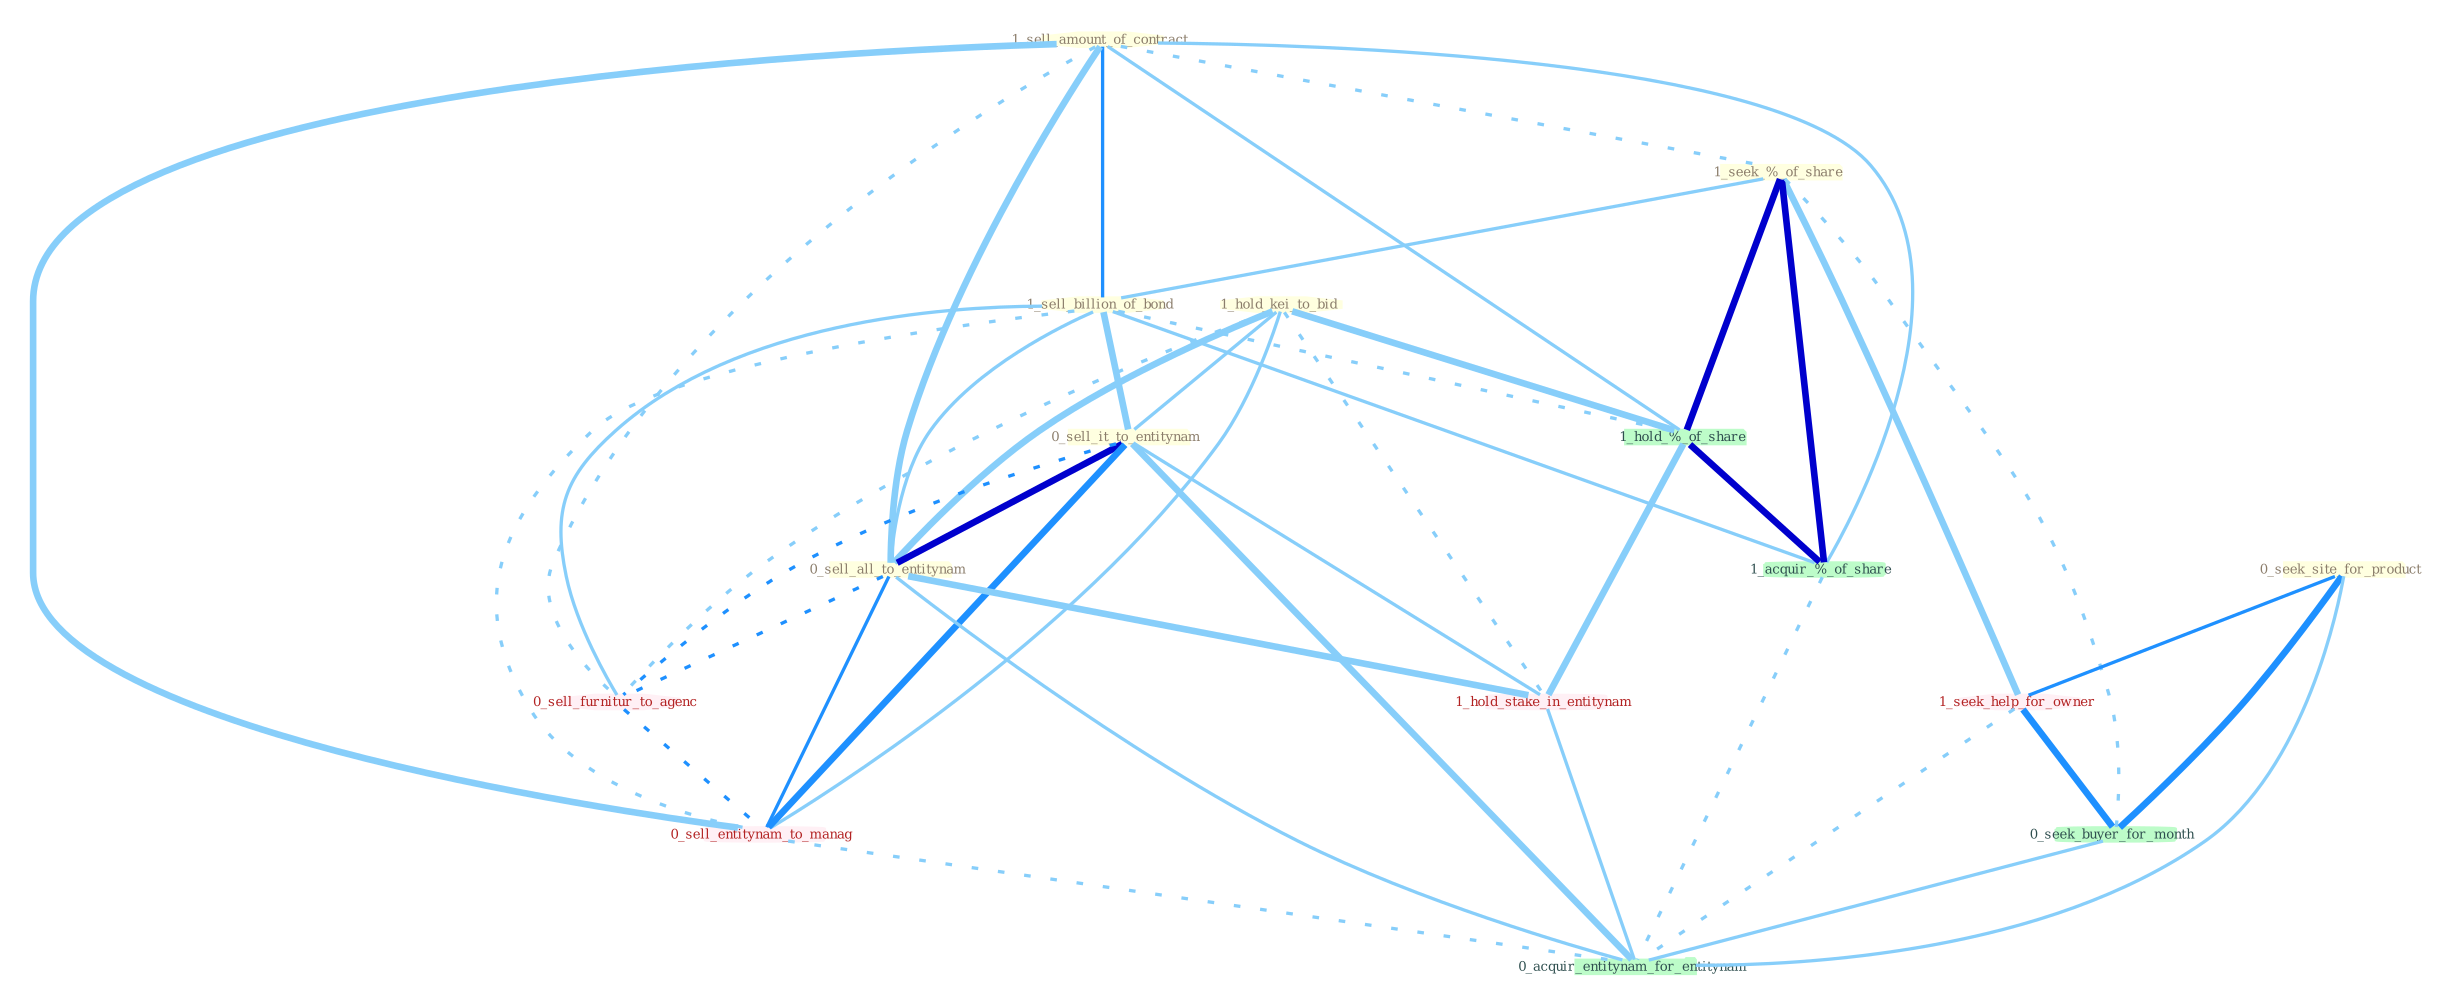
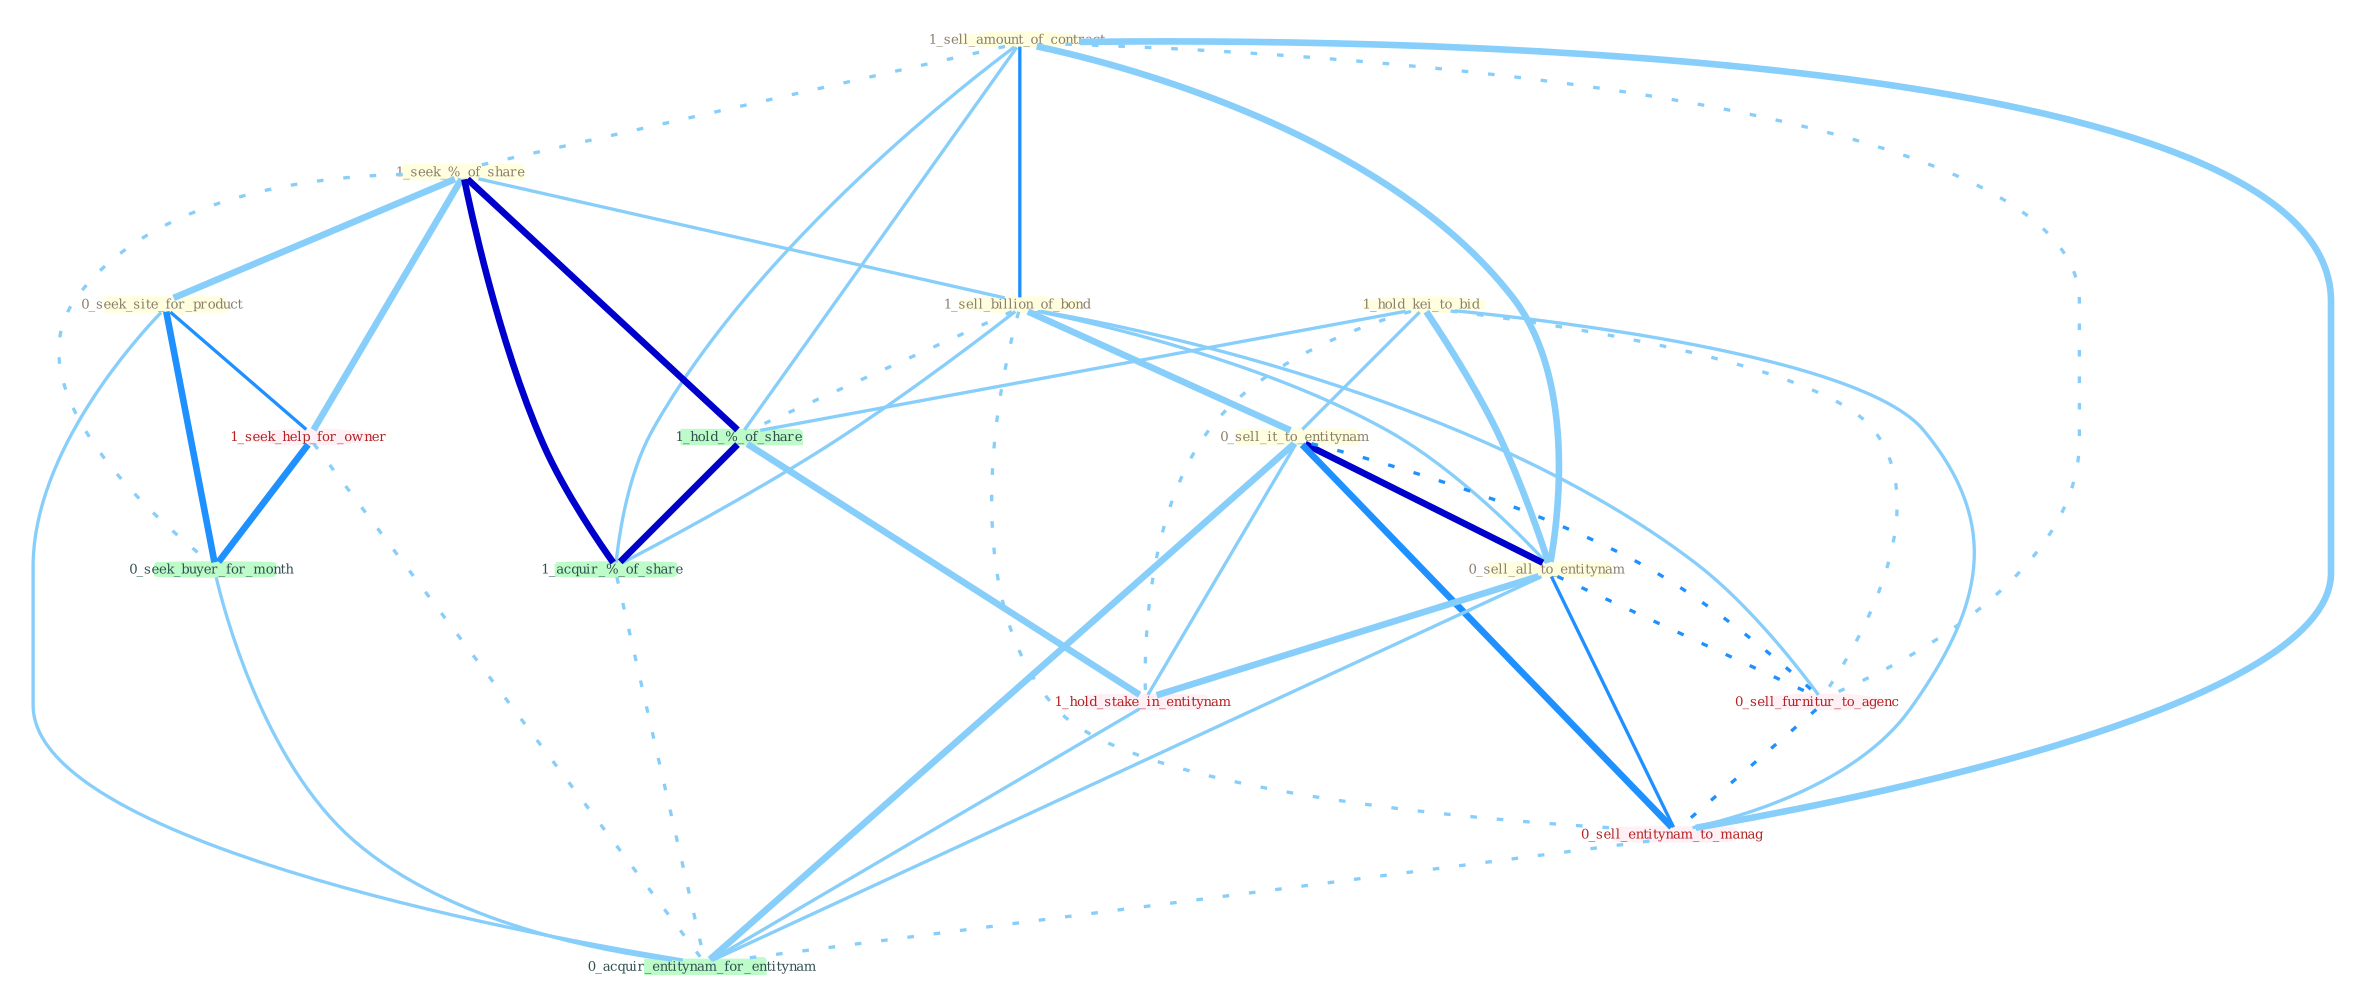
edge "1_seek_%_of_share" -- "0_seek_site_for_product": added
edge "1_hold_kei_to_bid" -- "1_hold_%_of_share": style bold -> solid
